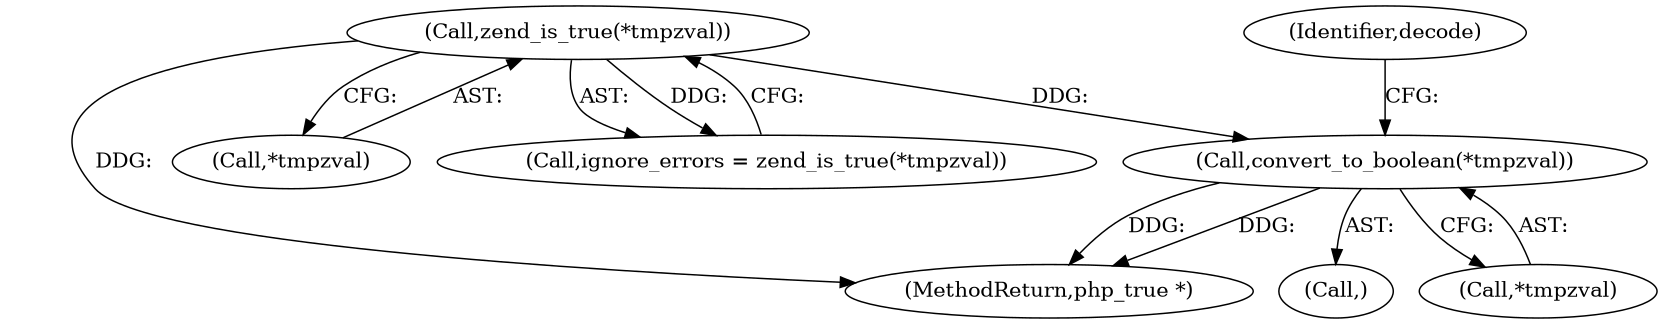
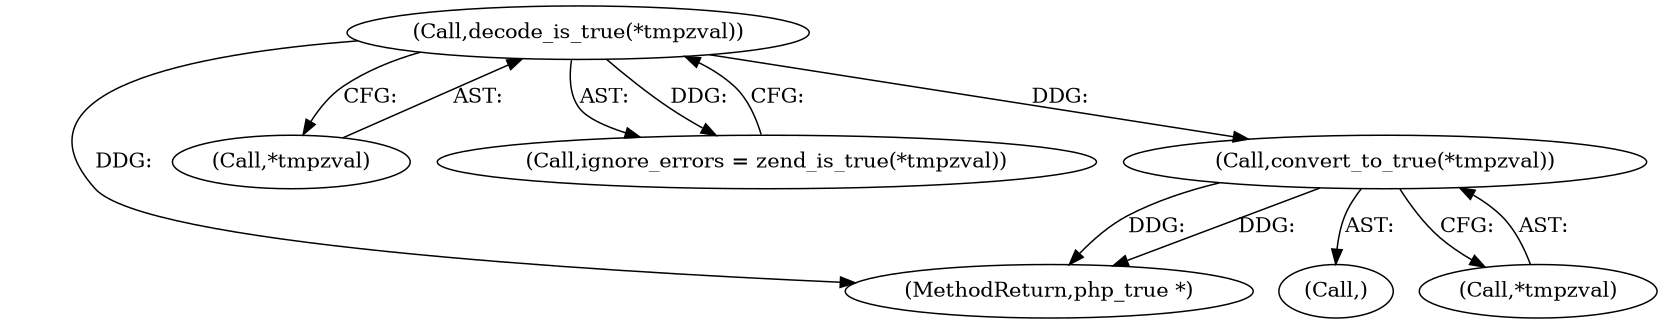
node "(Call,zend_is_true(*tmpzval))": label "(Call,zend_is_true(*tmpzval))" -> "(Call,decode_is_true(*tmpzval))"
node "(Identifier,decode)": removed
node "(Call,convert_to_boolean(*tmpzval))": label "(Call,convert_to_boolean(*tmpzval))" -> "(Call,convert_to_true(*tmpzval))"
